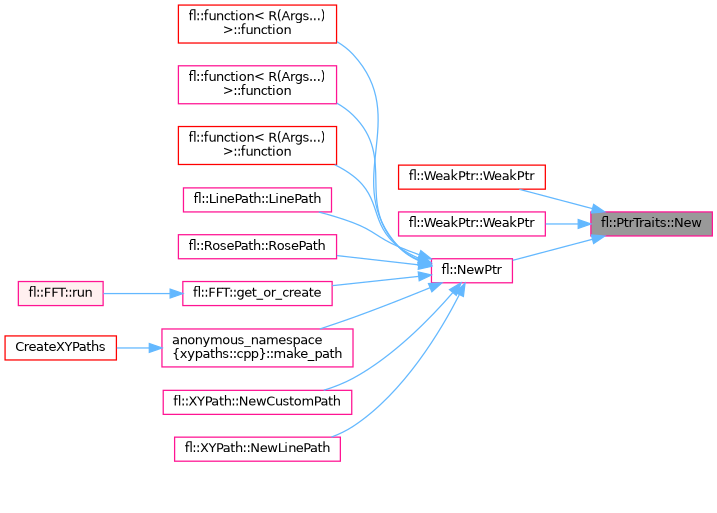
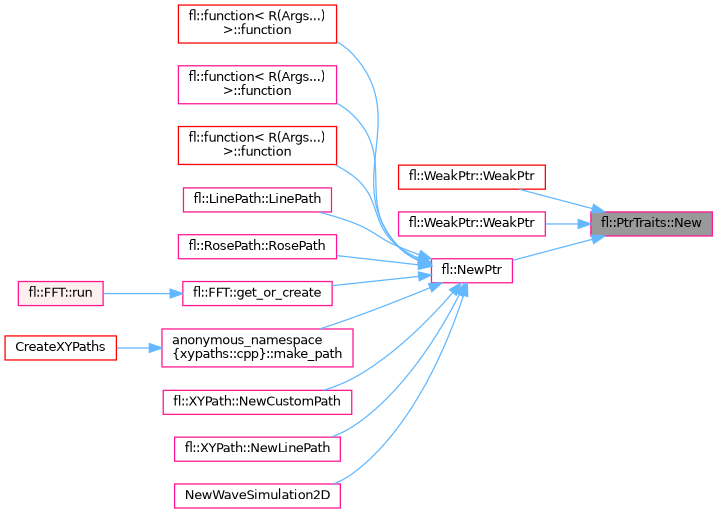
node "NewWaveSimulation2D": added
